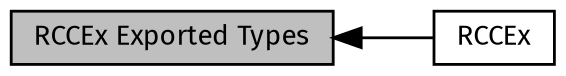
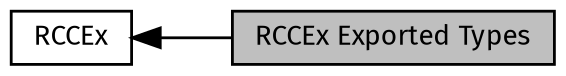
edge "RCCEx" -> "RCCEx Exported Types": reversed
